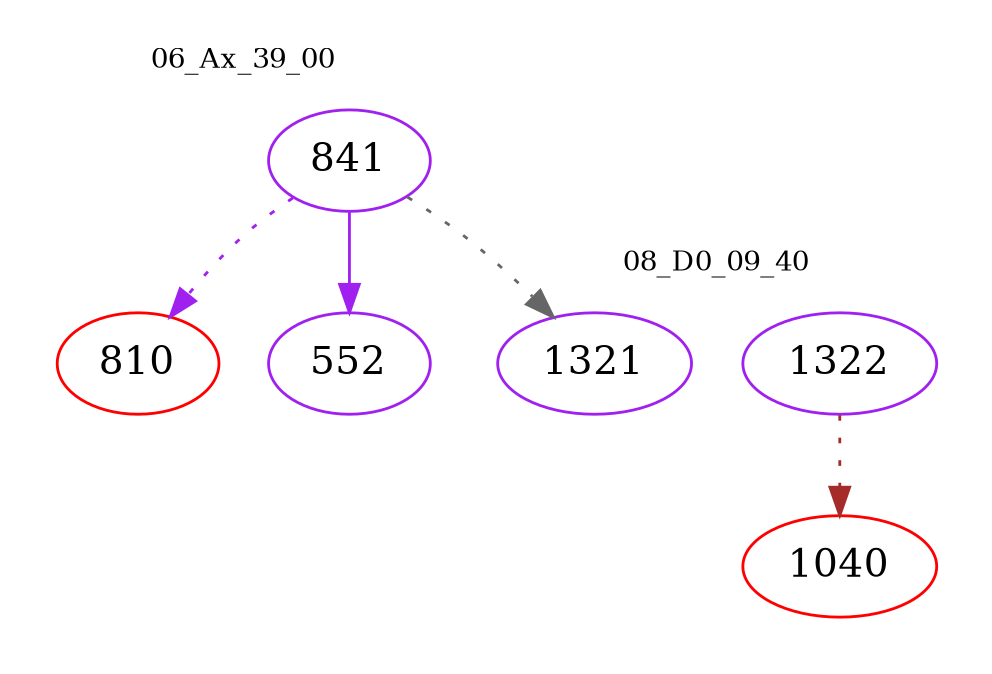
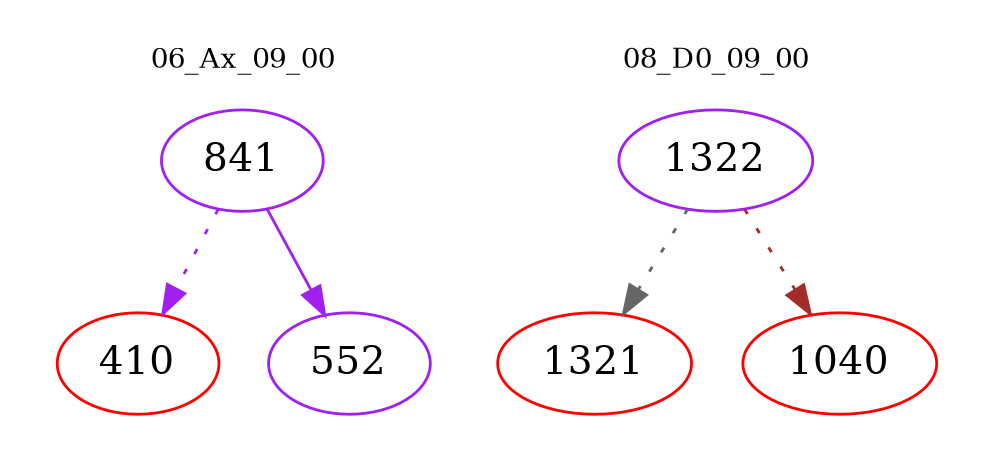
cluster "06_Ax_39_00": label "06_Ax_39_00" -> "06_Ax_09_00"
edge "841" -> "1321": now "1322" -> "1321"
cluster "08_D0_09_40": label "08_D0_09_40" -> "08_D0_09_00"
node "810": label "810" -> "410"
node "1321": color purple -> red
